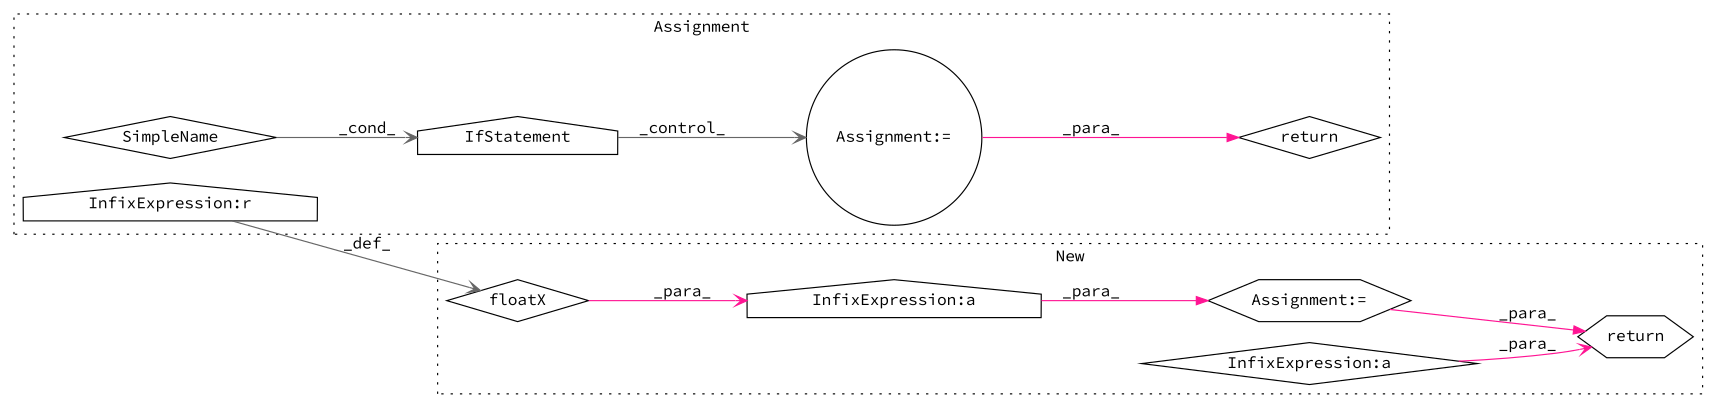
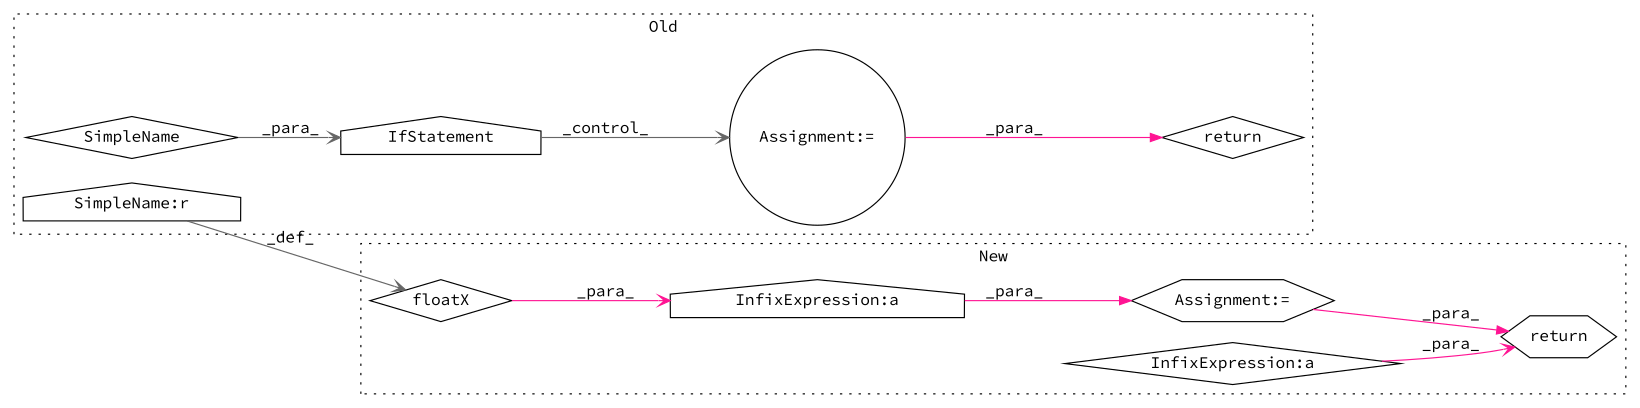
cluster "Assignment": label "Assignment" -> "Old"
edge "SimpleName" -> "IfStatement": label "_cond_" -> "_para_"
node "InfixExpression:r": label "InfixExpression:r" -> "SimpleName:r"
